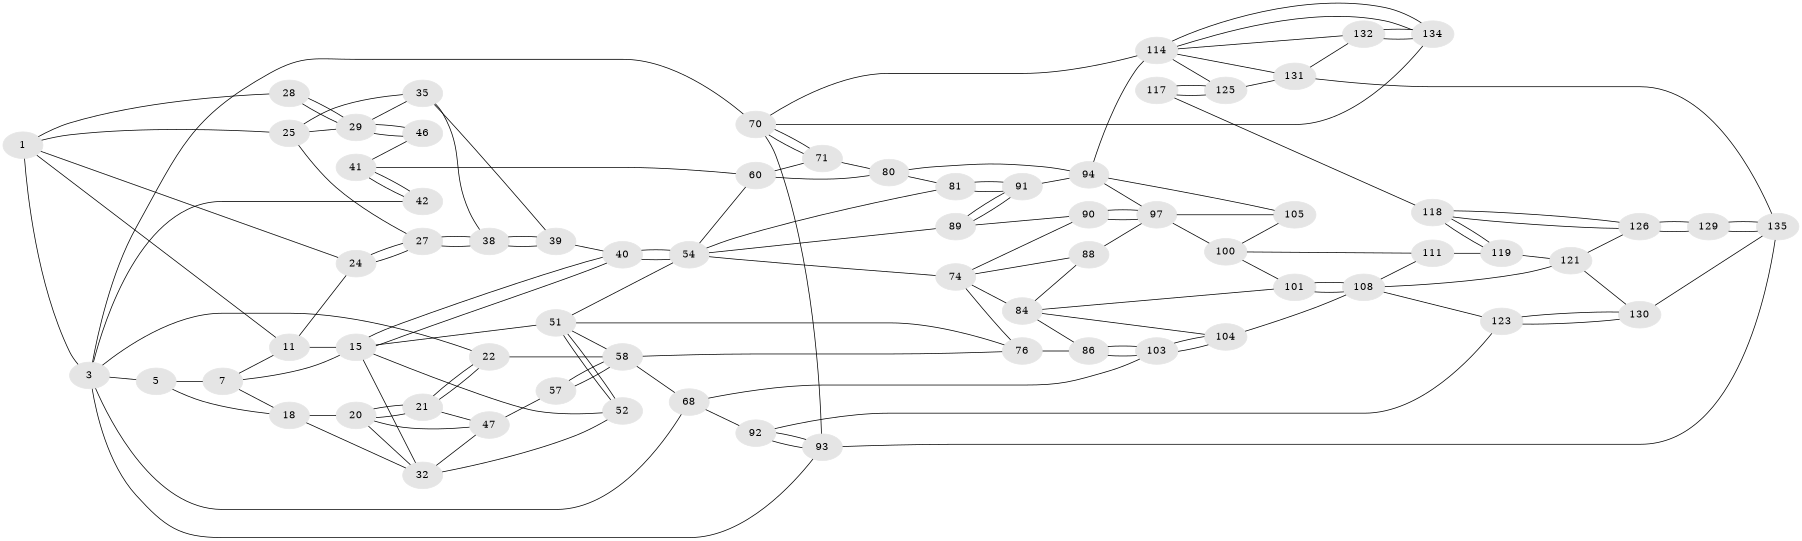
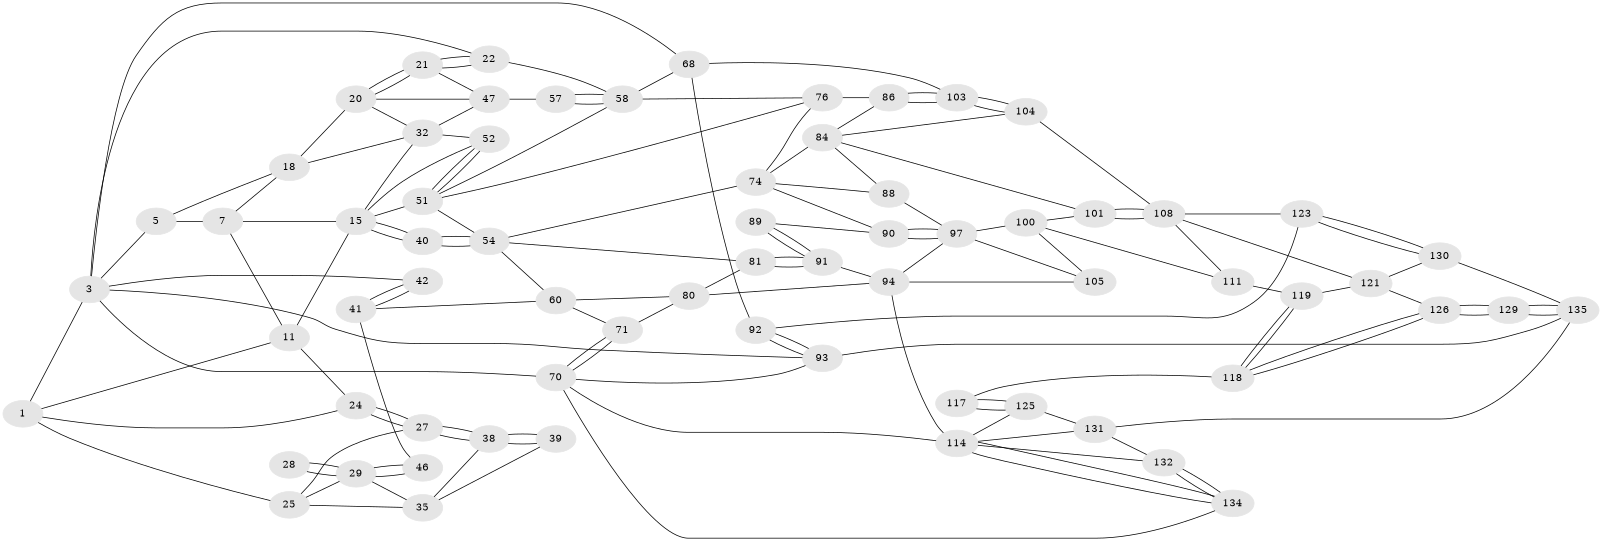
edge "28" -- "1": removed
edge "89" -- "54": removed
edge "39" -- "40": removed
